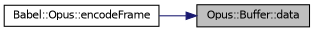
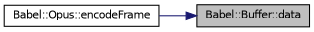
node "Opus::Buffer::data": label "Opus::Buffer::data" -> "Babel::Buffer::data"
